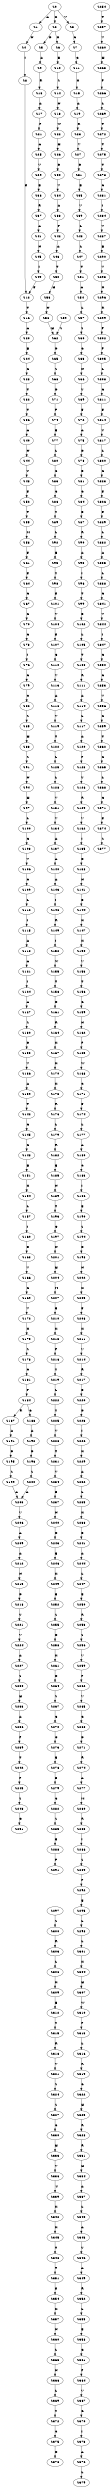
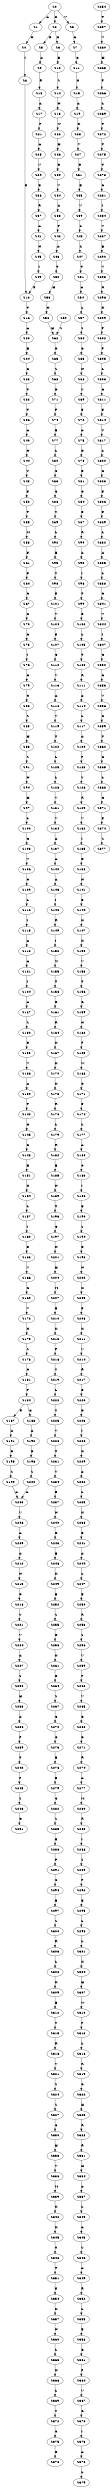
node "S294": added
edge "S336" -> "S339": label "Y" -> "M"
